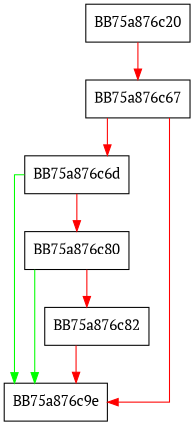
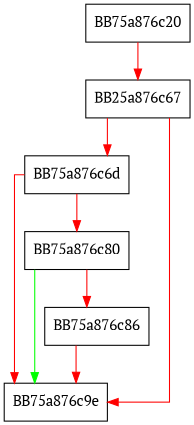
node "BB75a876c67": label "BB75a876c67" -> "BB25a876c67"
edge "BB75a876c6d" -> "BB75a876c9e": color green -> red
node "BB75a876c82": label "BB75a876c82" -> "BB75a876c86"
